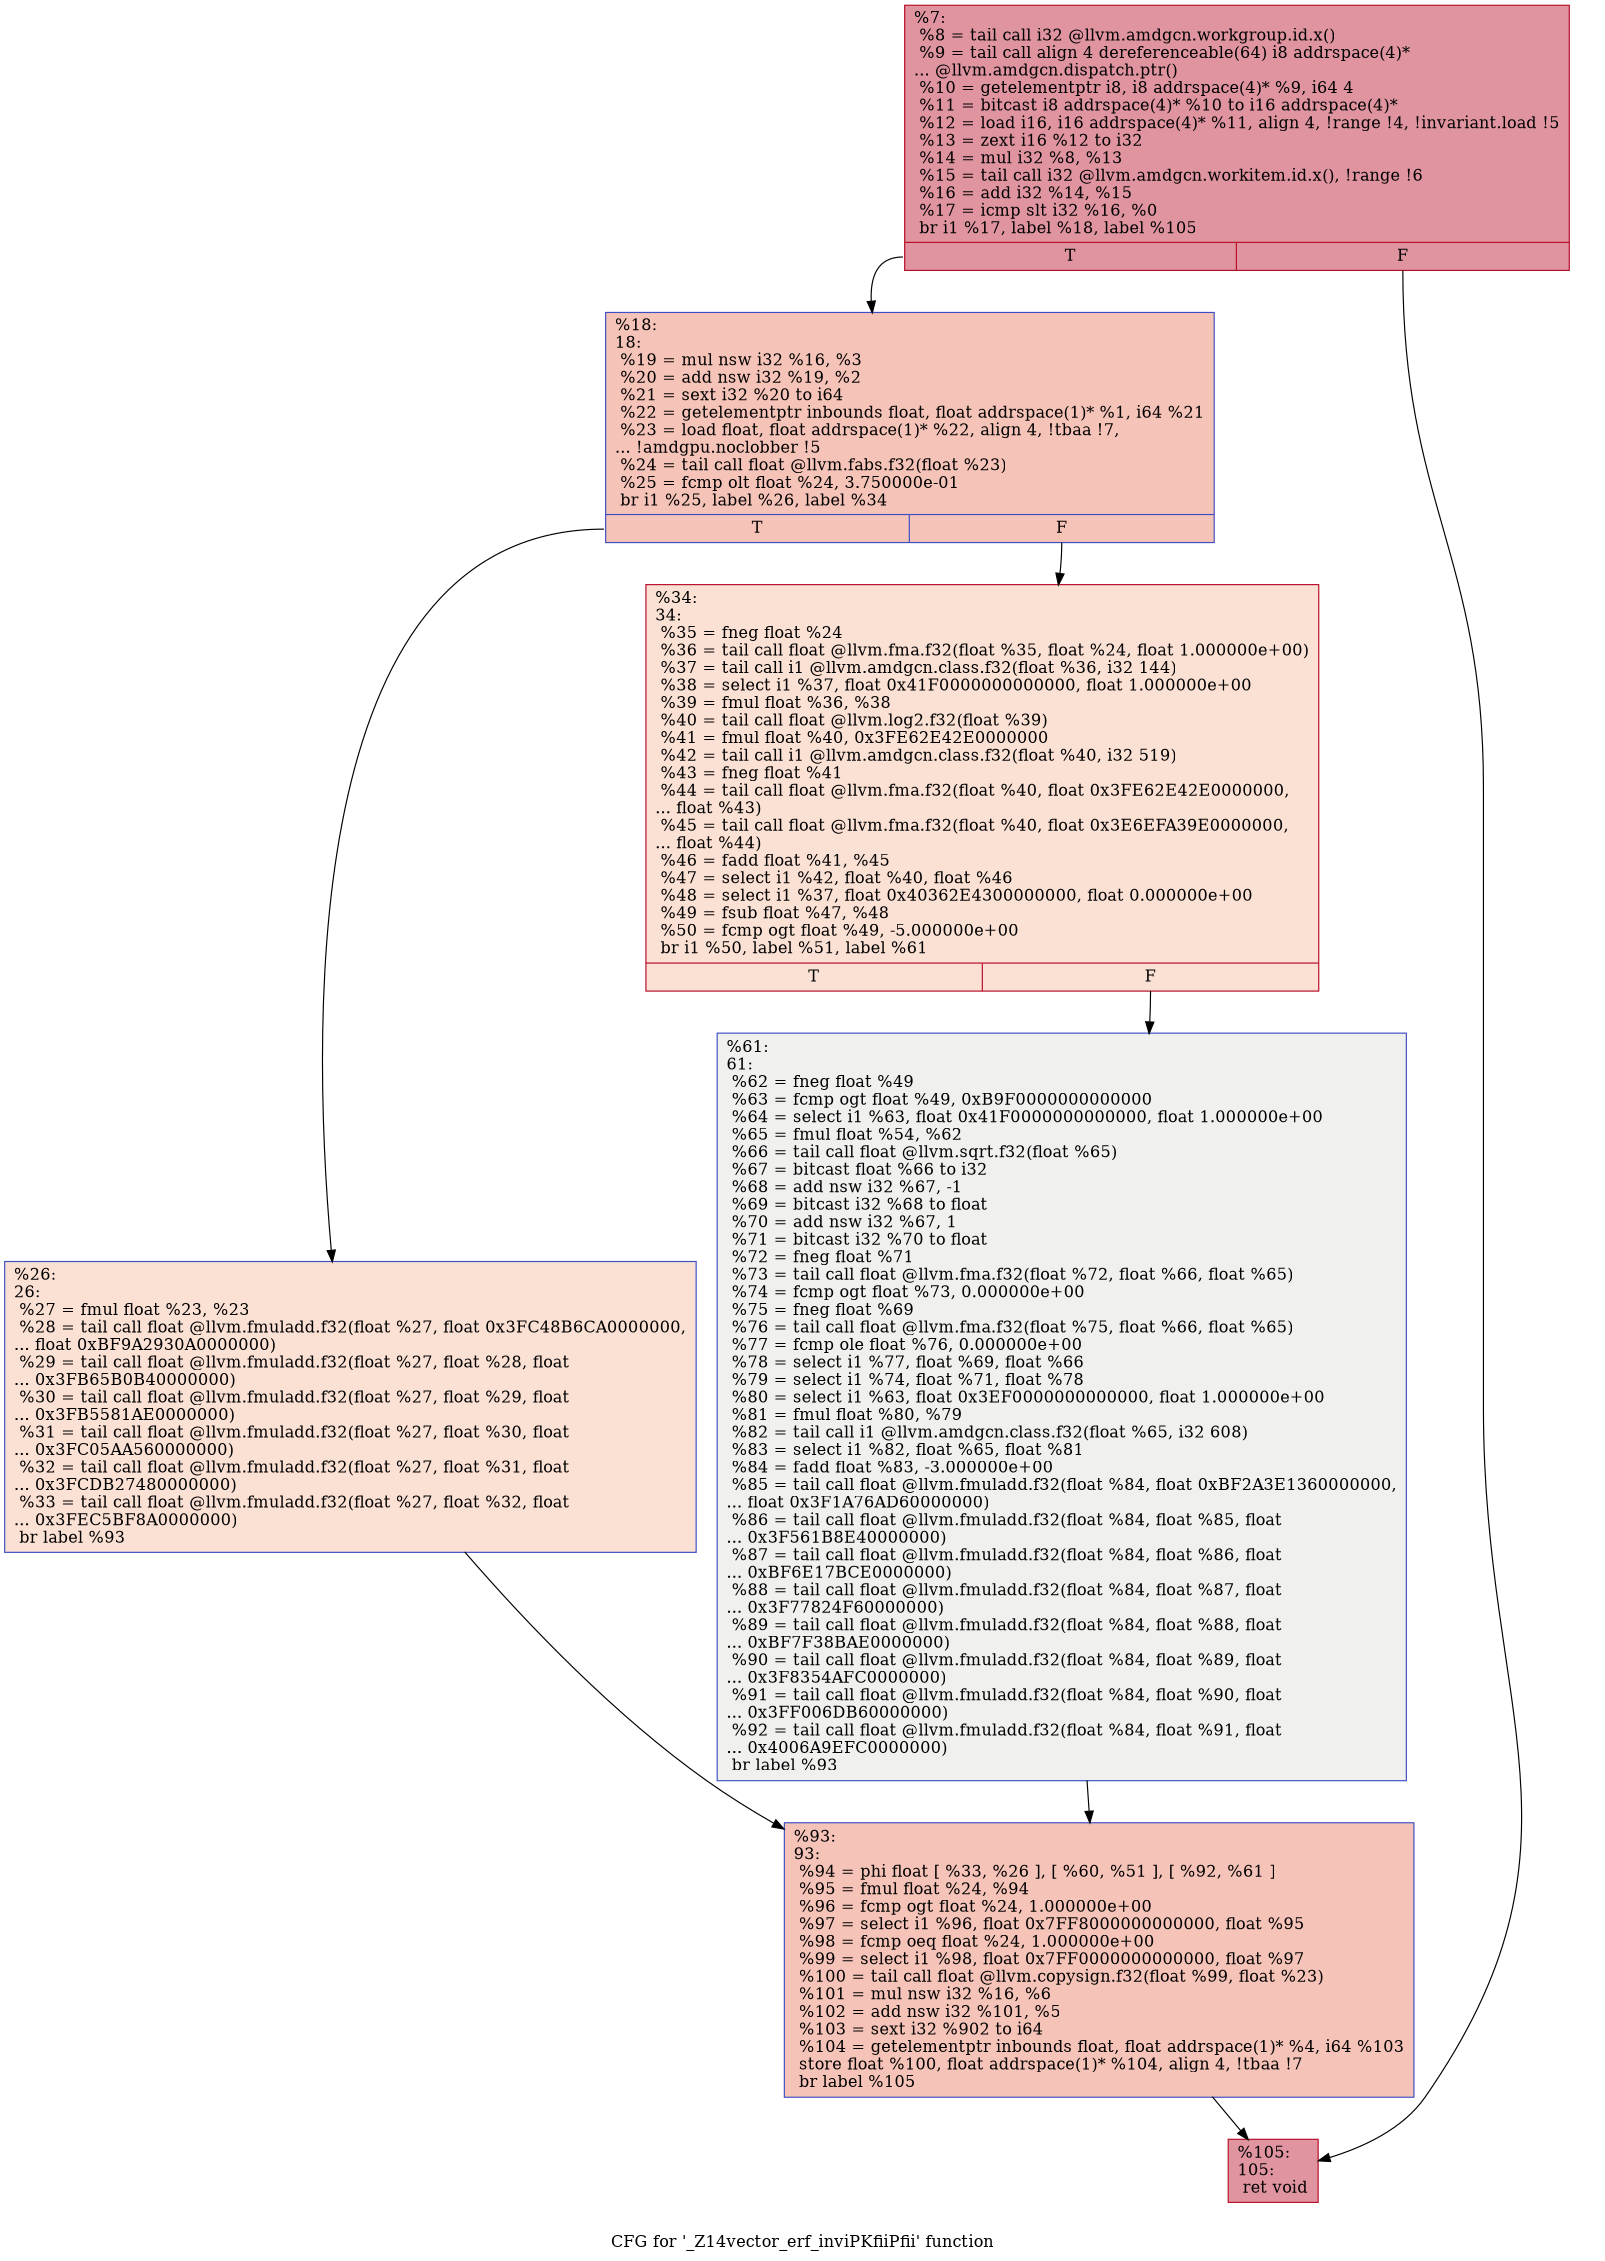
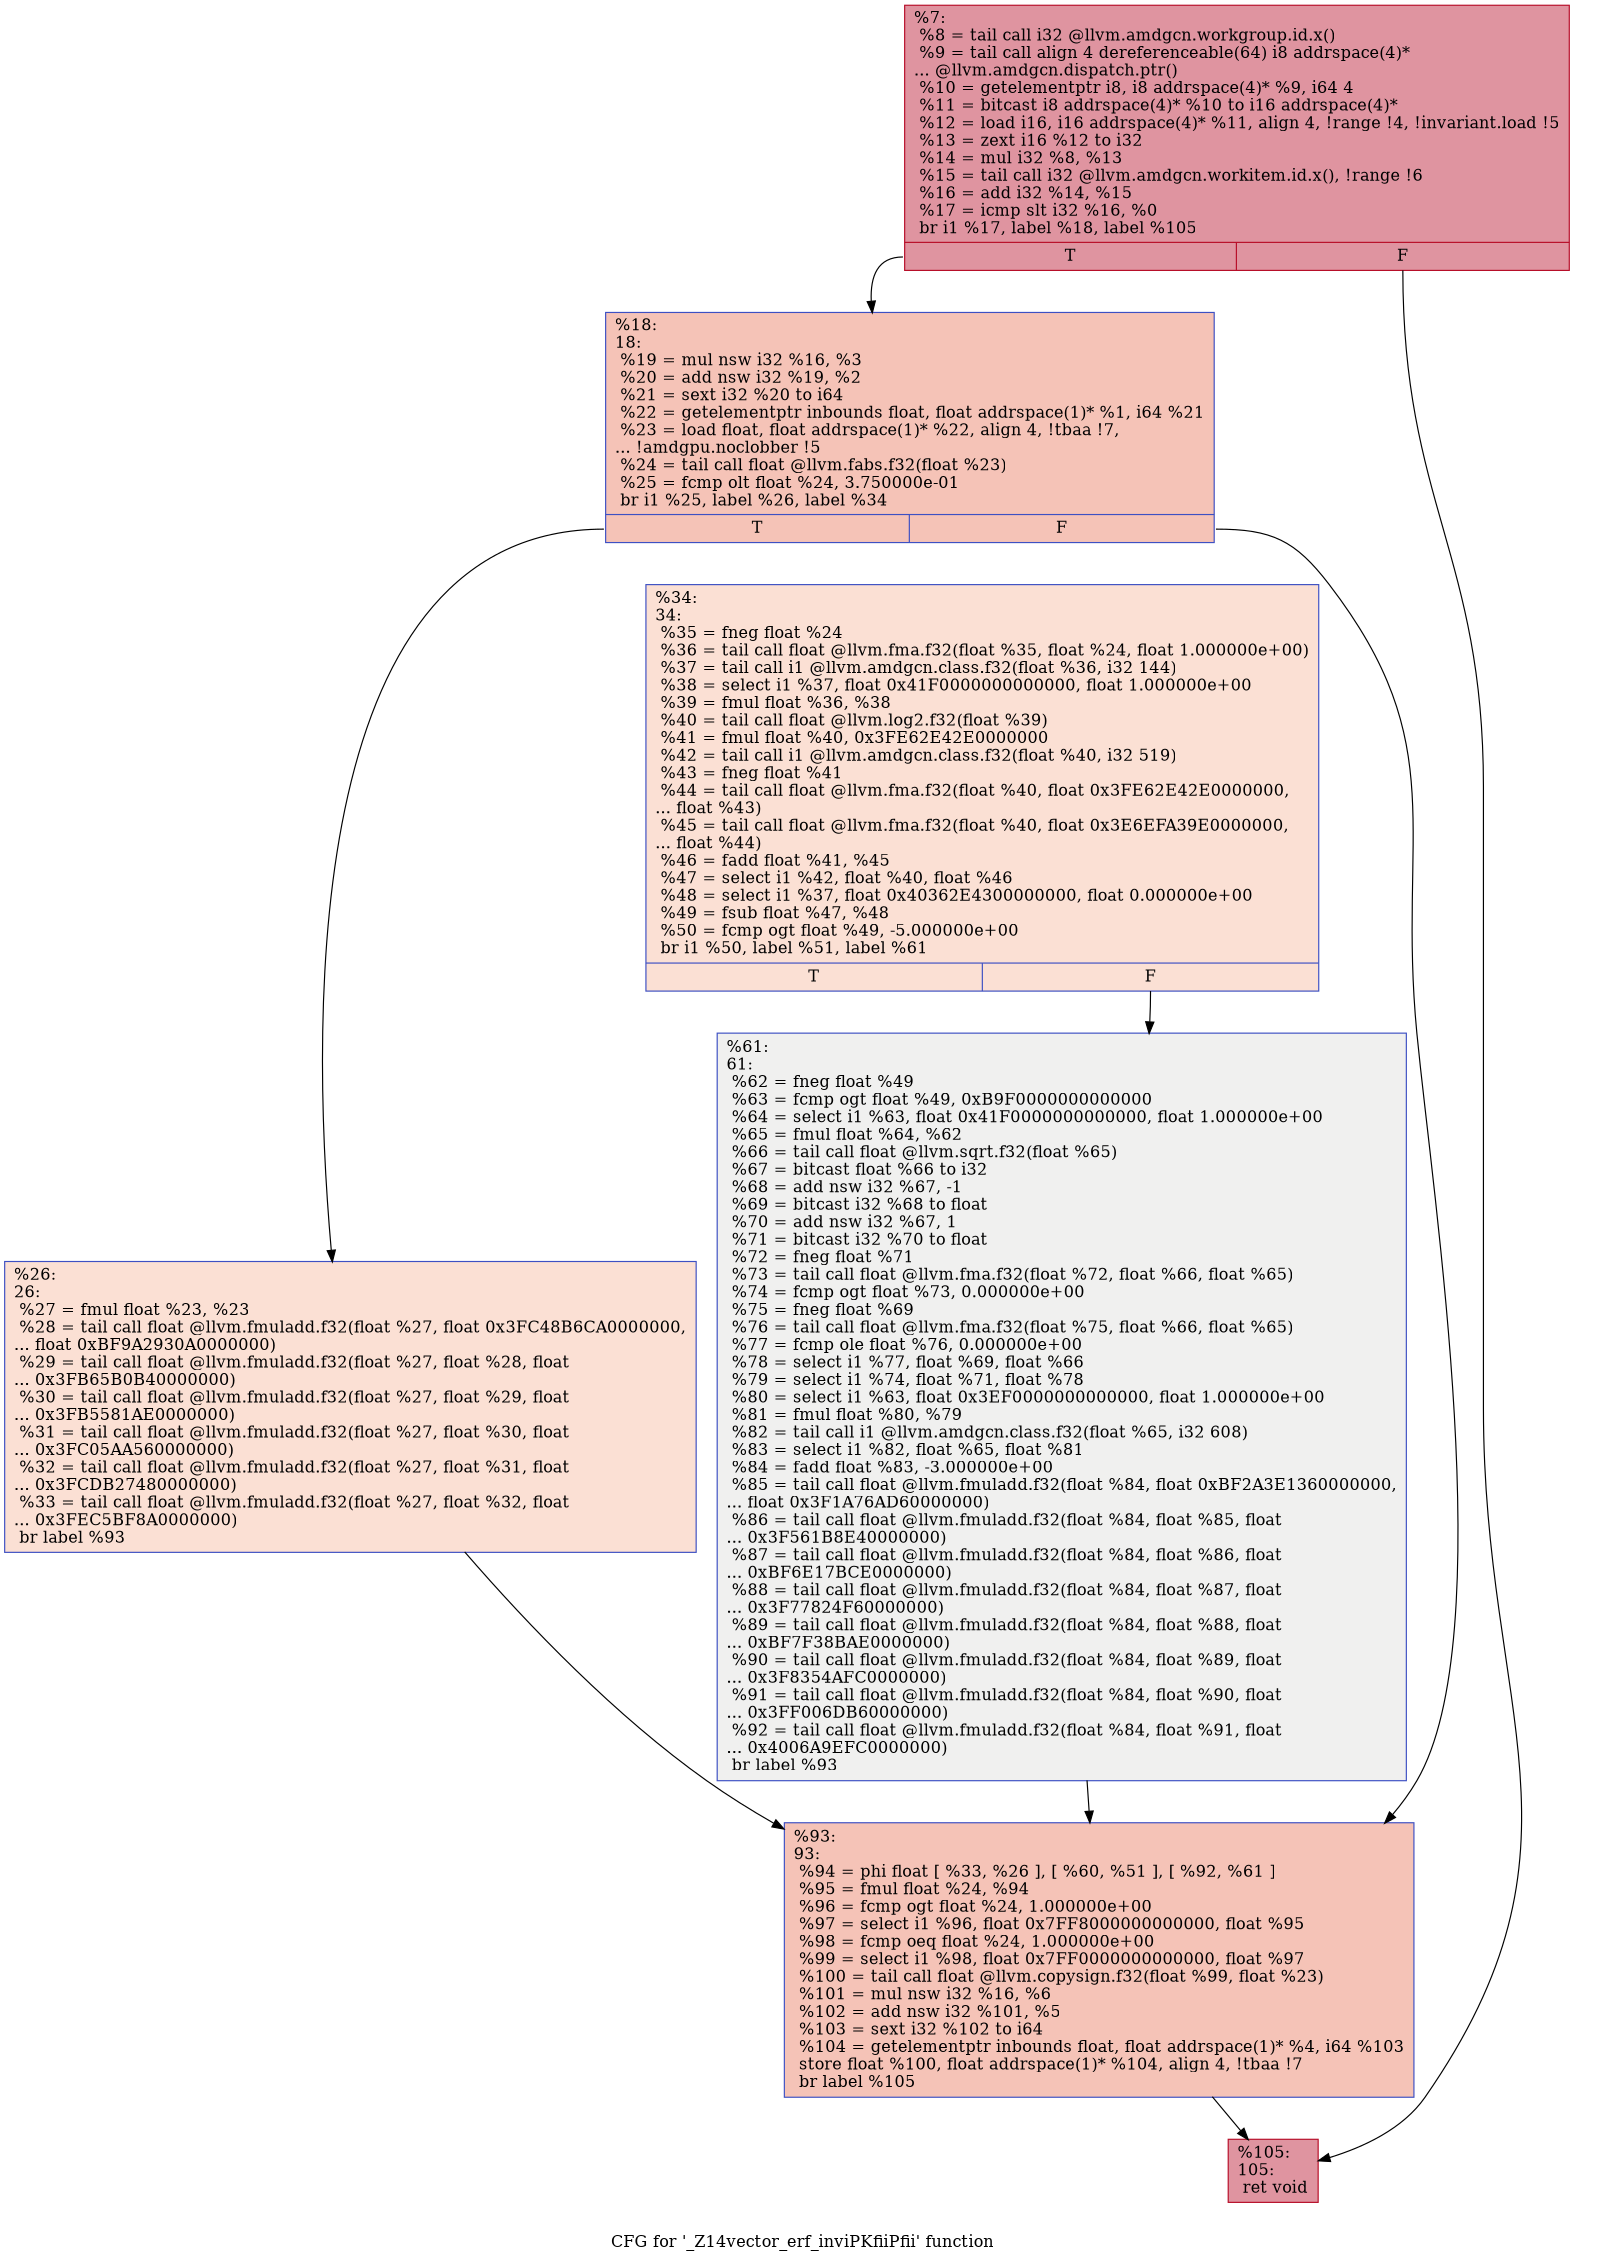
edge "%18:" -> "%34:": now "%18:" -> "%93:"
node "%34:": color #b70d28ff -> #3d50c3ff
node "%61:": text "%65 = fmul float %54, %62" -> "%65 = fmul float %64, %62"
node "%93:": text "%103 = sext i32 %902 to i64" -> "%103 = sext i32 %102 to i64"
